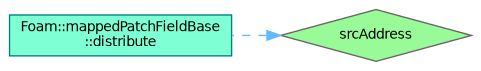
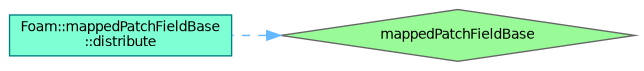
node "srcAddress": label "srcAddress" -> "mappedPatchFieldBase"
